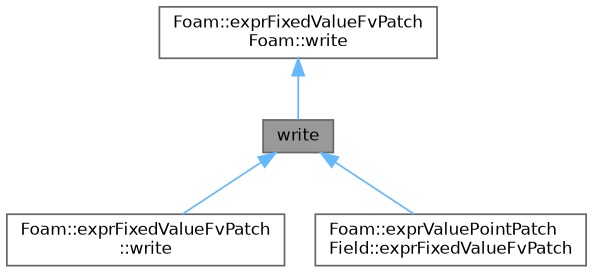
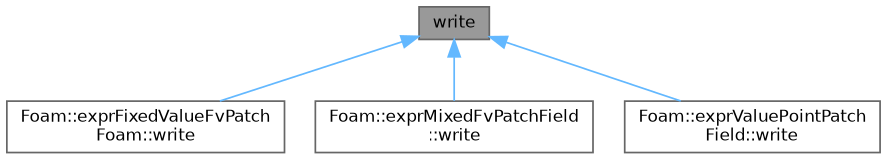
edge "write" -> "Foam::exprFixedValueFvPatch Foam::write": reversed
node "Foam::exprFixedValueFvPatch ::write": label "Foam::exprFixedValueFvPatch ::write" -> "Foam::exprMixedFvPatchField ::write"
node "Foam::exprValuePointPatch Field::exprFixedValueFvPatch": label "Foam::exprValuePointPatch Field::exprFixedValueFvPatch" -> "Foam::exprValuePointPatch Field::write"
